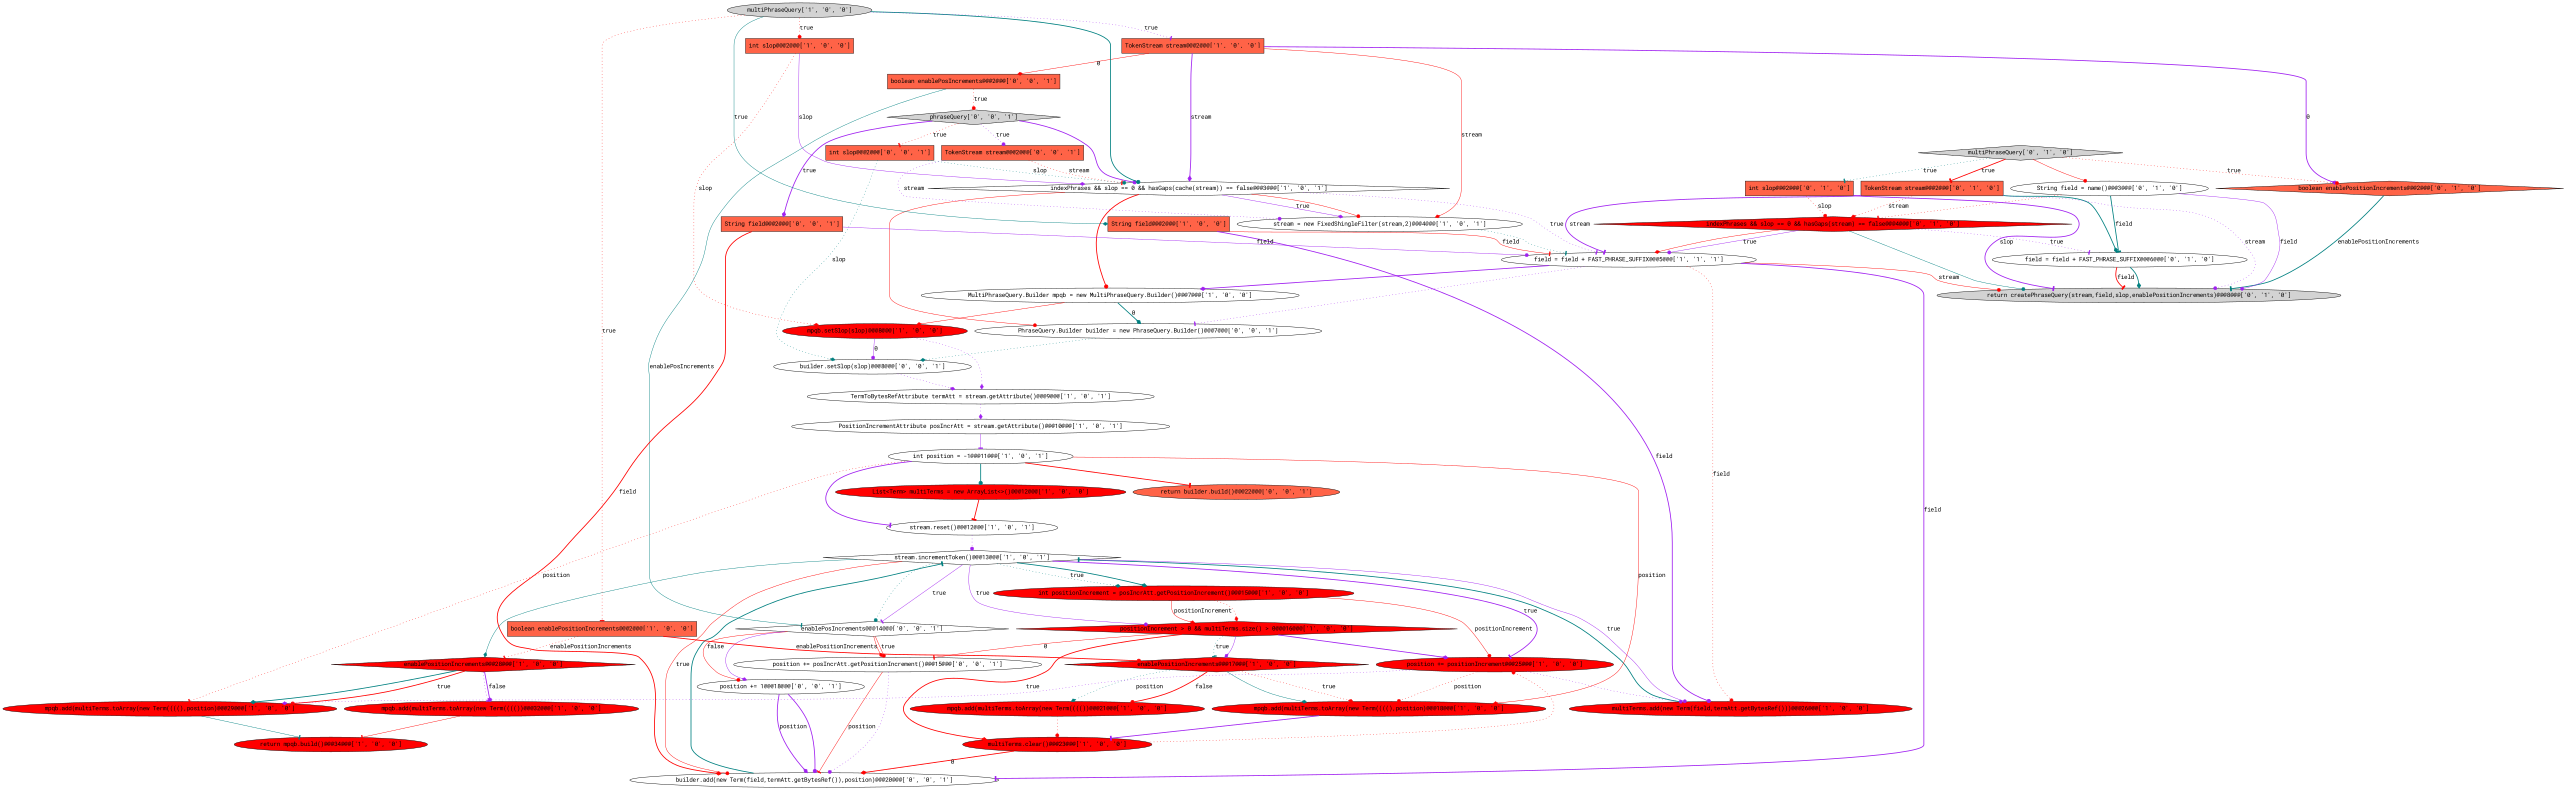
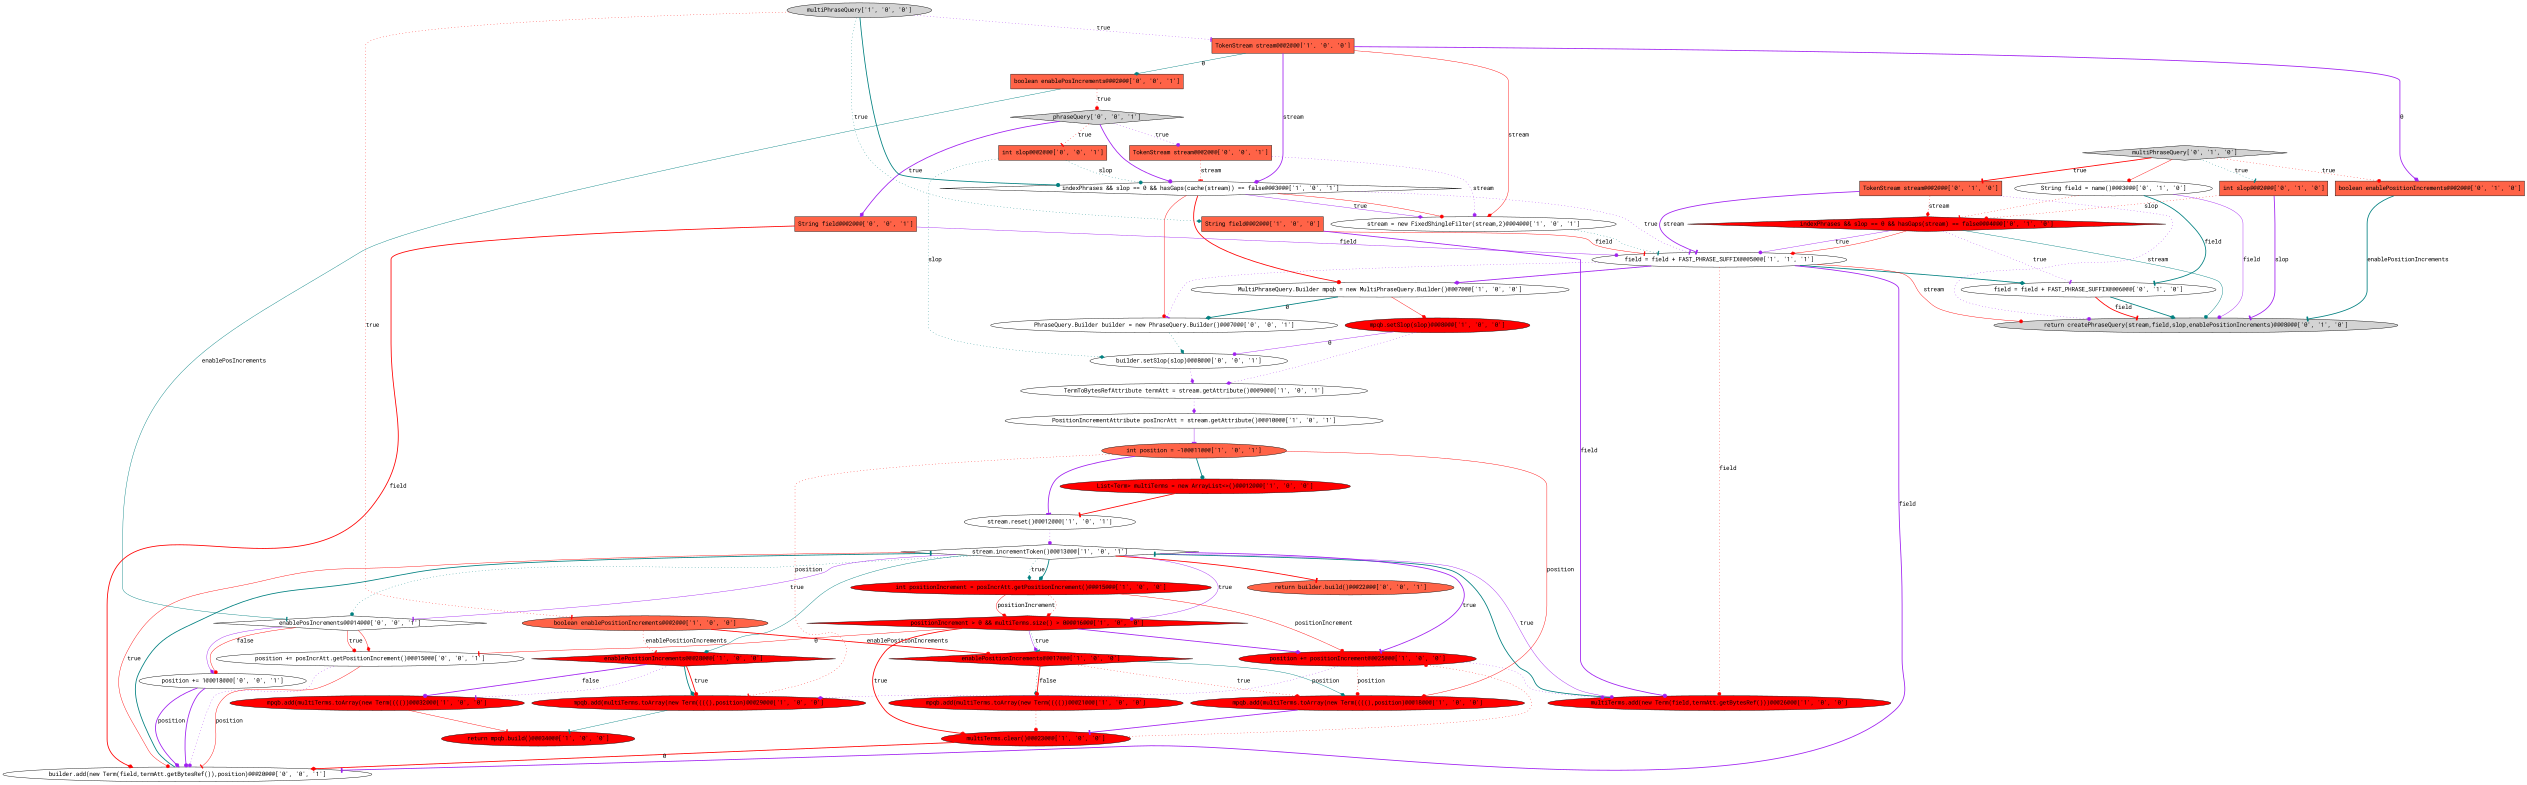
node "int slop@@@2@@@['1', '0', '0']": removed
edge "TokenStream stream@@@2@@@['1', '0', '0']" -> "boolean enablePosIncrements@@@2@@@['0', '0', '1']": color red -> teal
node "boolean enablePositionIncrements@@@2@@@['0', '1', '0']": shape diamond -> box
edge "multiPhraseQuery['1', '0', '0']" -> "String field@@@2@@@['1', '0', '0']": style solid -> dotted
edge "TokenStream stream@@@2@@@['0', '1', '0']" -> "field = field + FAST_PHRASE_SUFFIX@@@6@@@['0', '1', '0']": now "field = field + FAST_PHRASE_SUFFIX@@@5@@@['1', '1', '1']" -> "field = field + FAST_PHRASE_SUFFIX@@@6@@@['0', '1', '0']"
node "int position = -1@@@11@@@['1', '0', '1']": fillcolor white -> tomato
edge "int position = -1@@@11@@@['1', '0', '1']" -> "return builder.build()@@@22@@@['0', '0', '1']": now "stream.incrementToken()@@@13@@@['1', '0', '1']" -> "return builder.build()@@@22@@@['0', '0', '1']"
node "boolean enablePositionIncrements@@@2@@@['1', '0', '0']": shape box -> ellipse
